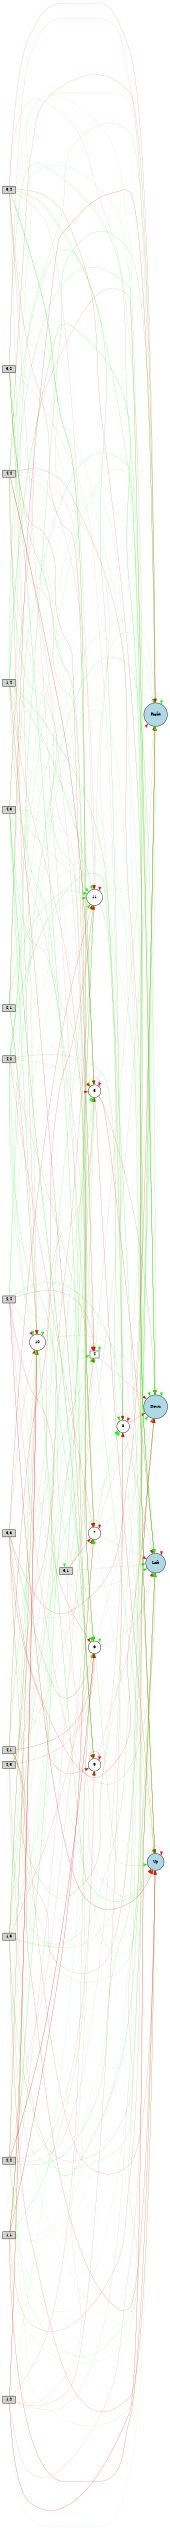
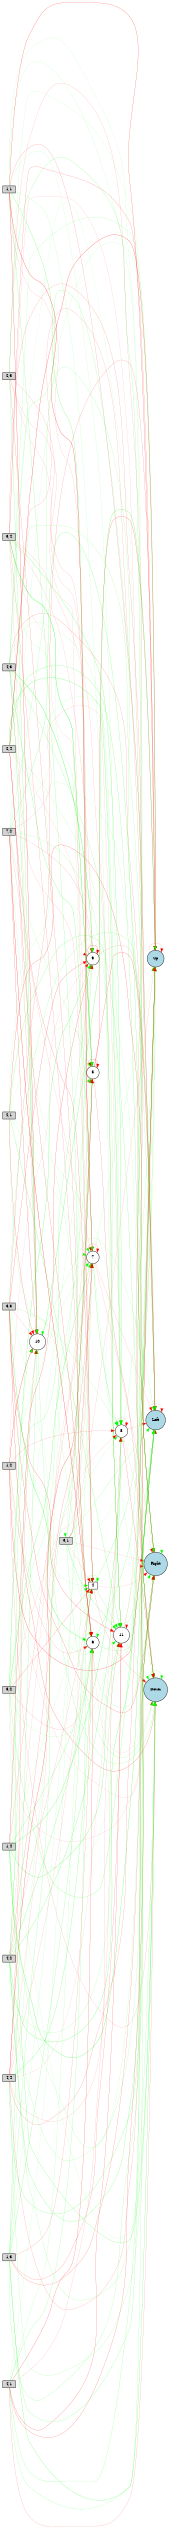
edge "2,3" -> "11": now "4" -> "11"
edge "6" -> "Right": added
node "2,2": label "2,2" -> "7,2"
